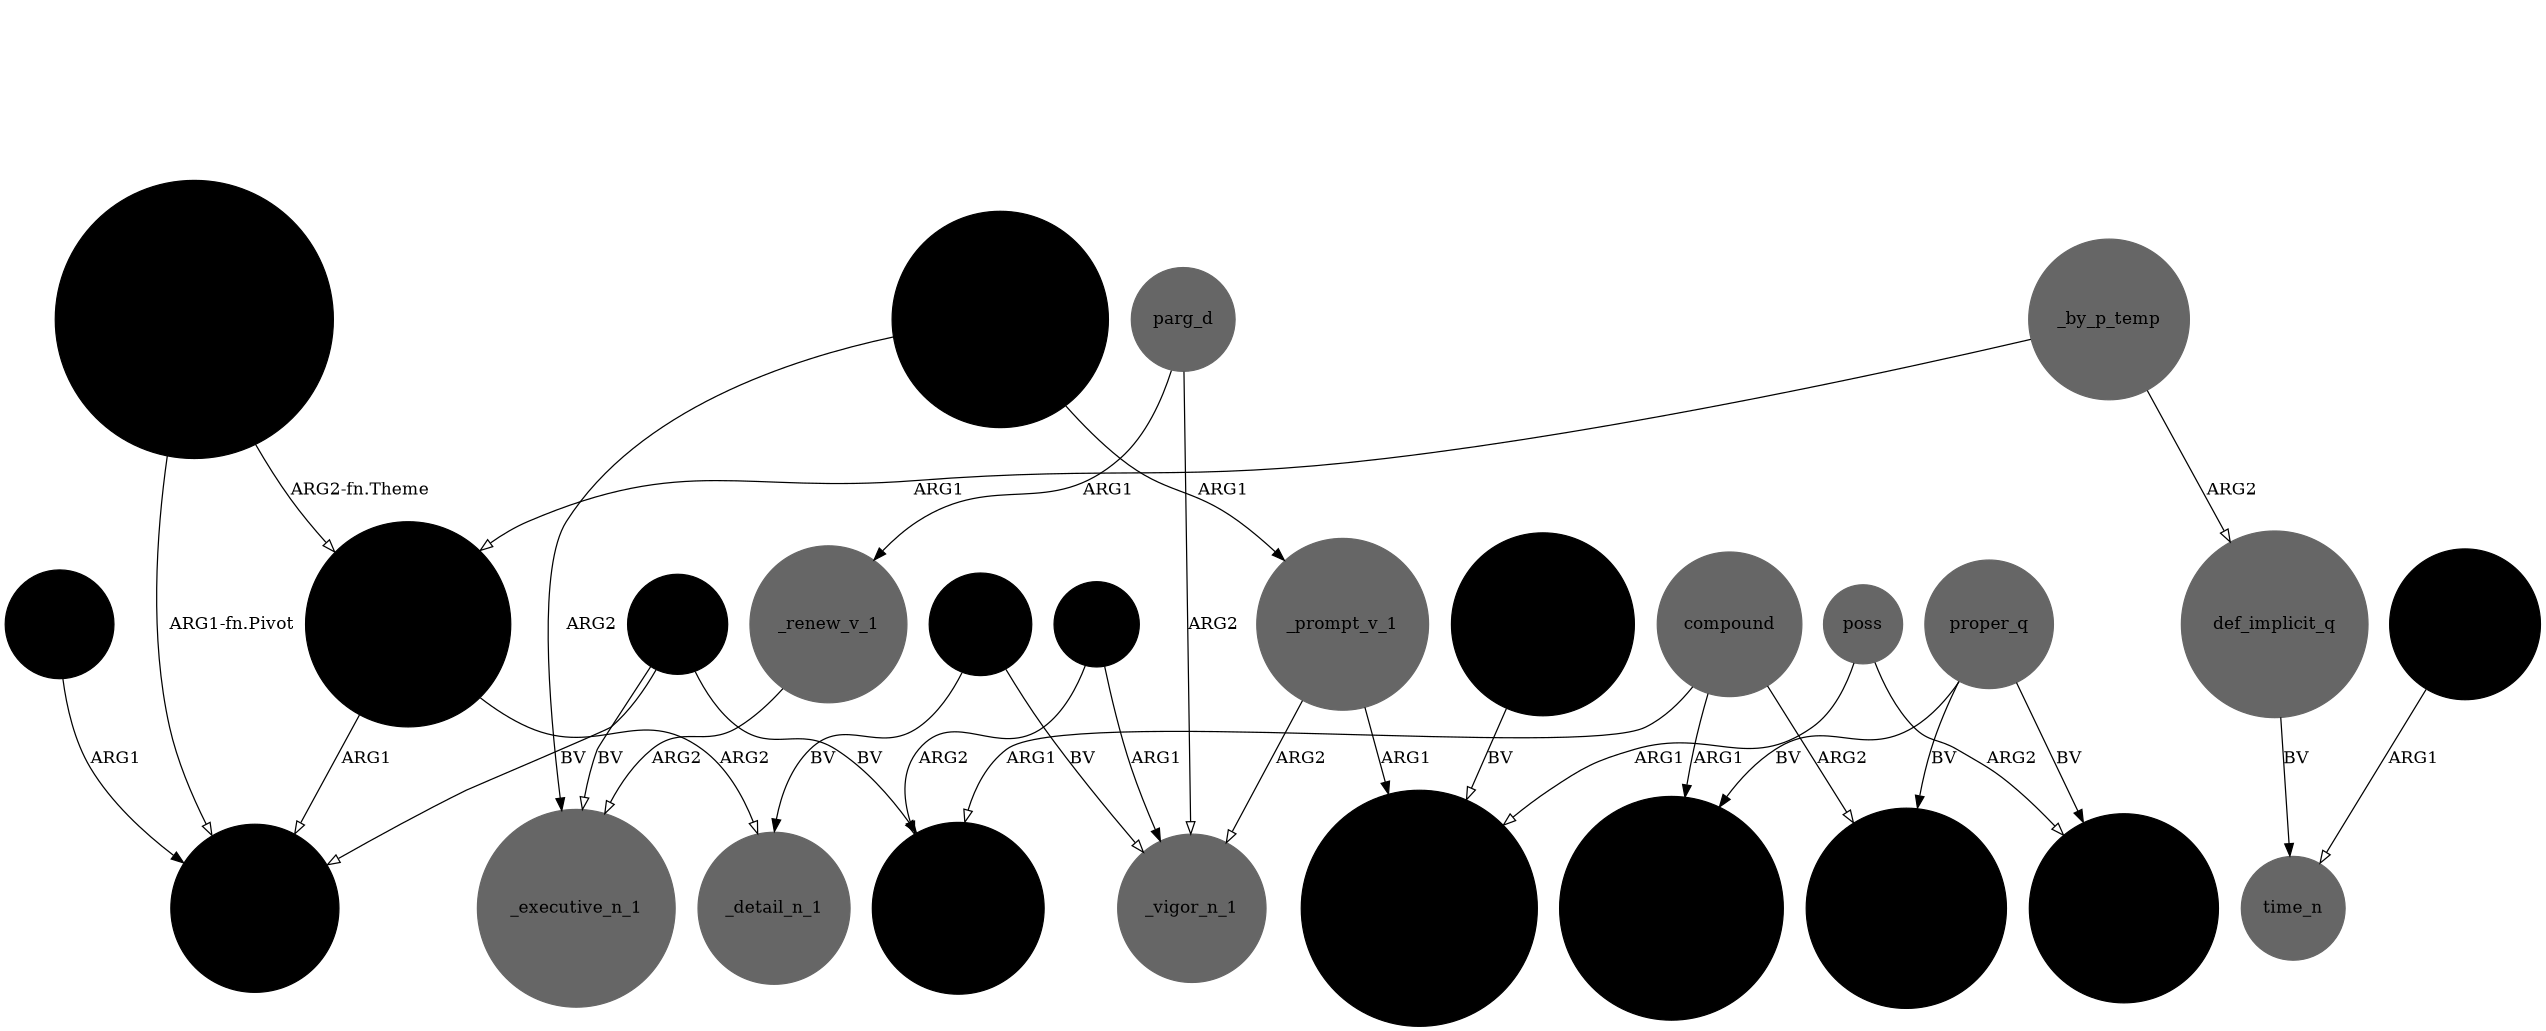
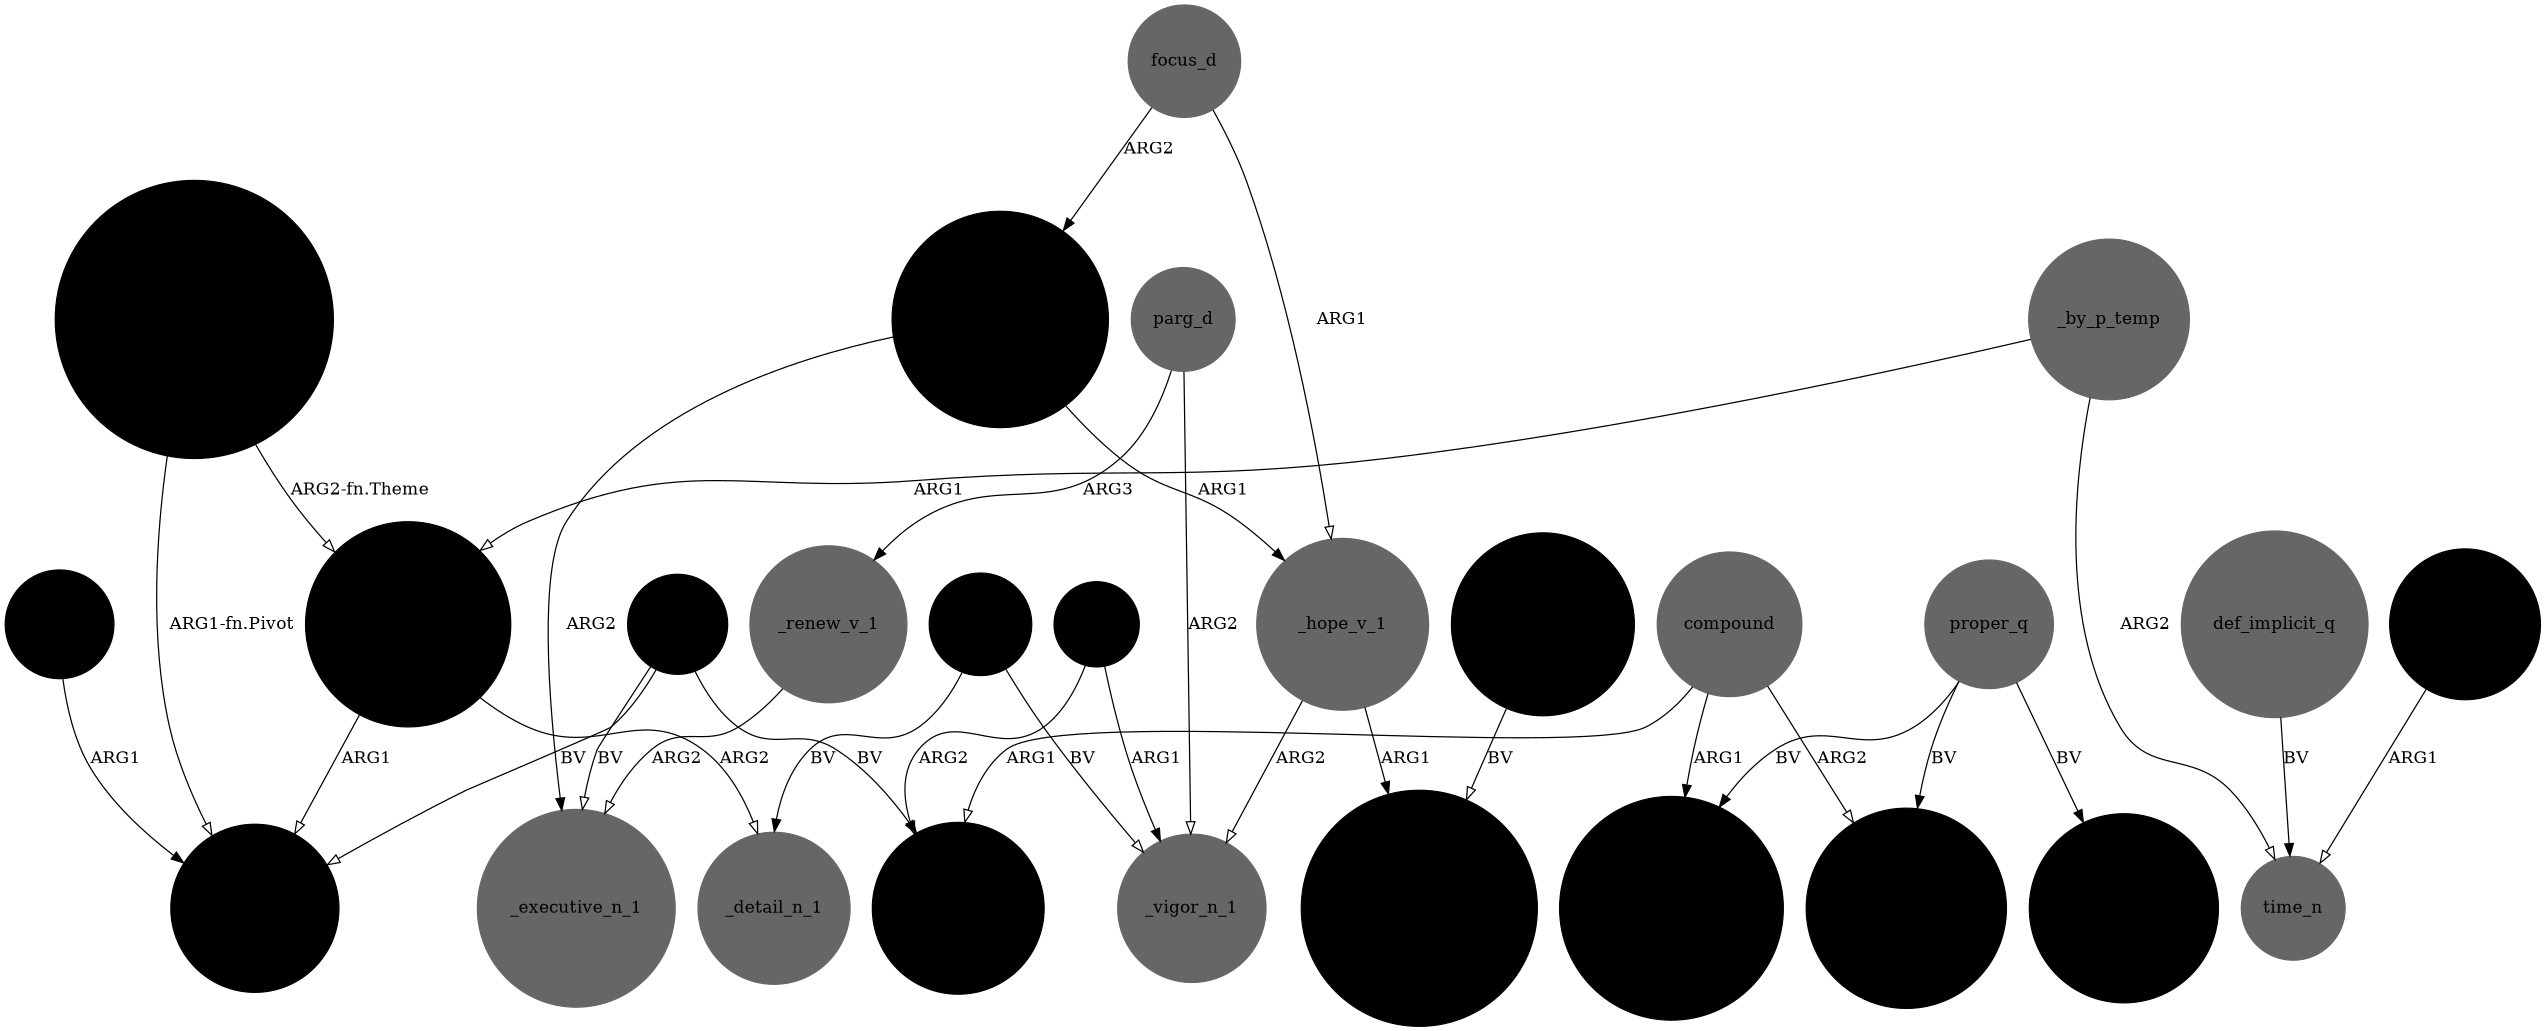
node "focus_d": added
edge "_by_p_temp" -> "def_implicit_q": now "_by_p_temp" -> "time_n"
edge "parg_d" -> "_renew_v_1": label "ARG1" -> "ARG3"
node "_prompt_v_1": label "_prompt_v_1" -> "_hope_v_1"
node "poss": removed
